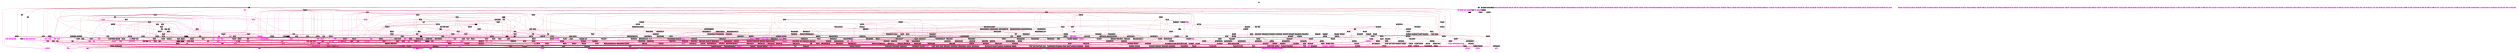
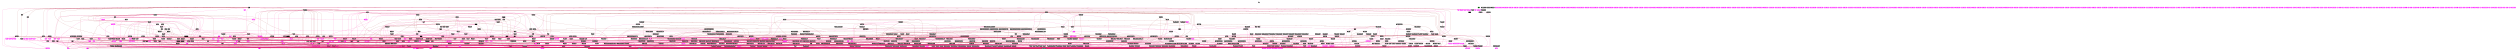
node "readdir64@@GLIBC_2.2": added
node "close_stream_out": fillcolor #000000 -> #ff00ff
